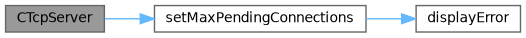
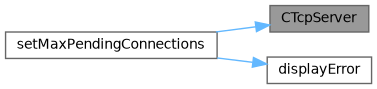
edge "CTcpServer" -> "setMaxPendingConnections": reversed
